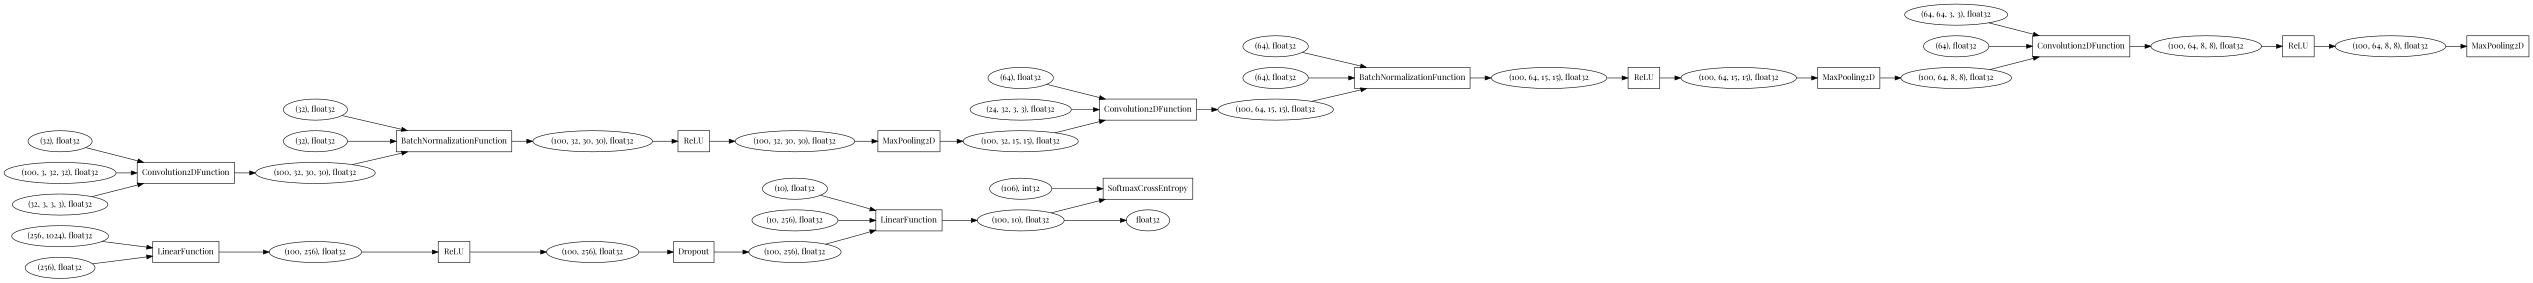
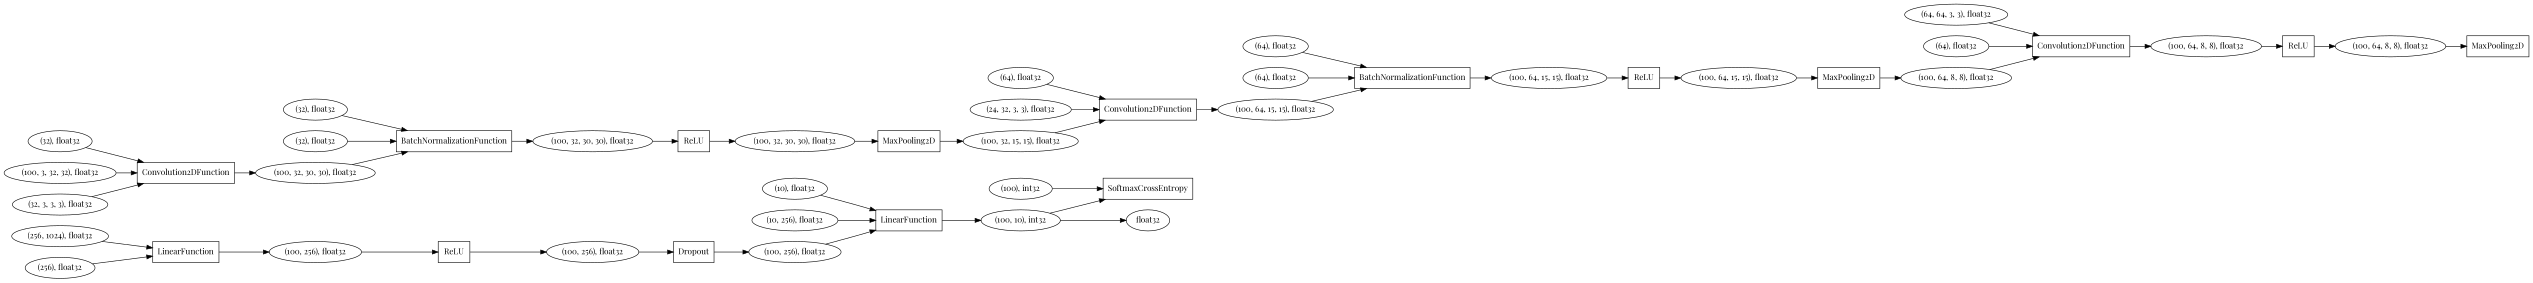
node "(106), int32": label "(106), int32" -> "(100), int32"
node "(100, 10), float32": label "(100, 10), float32" -> "(100, 10), int32"
